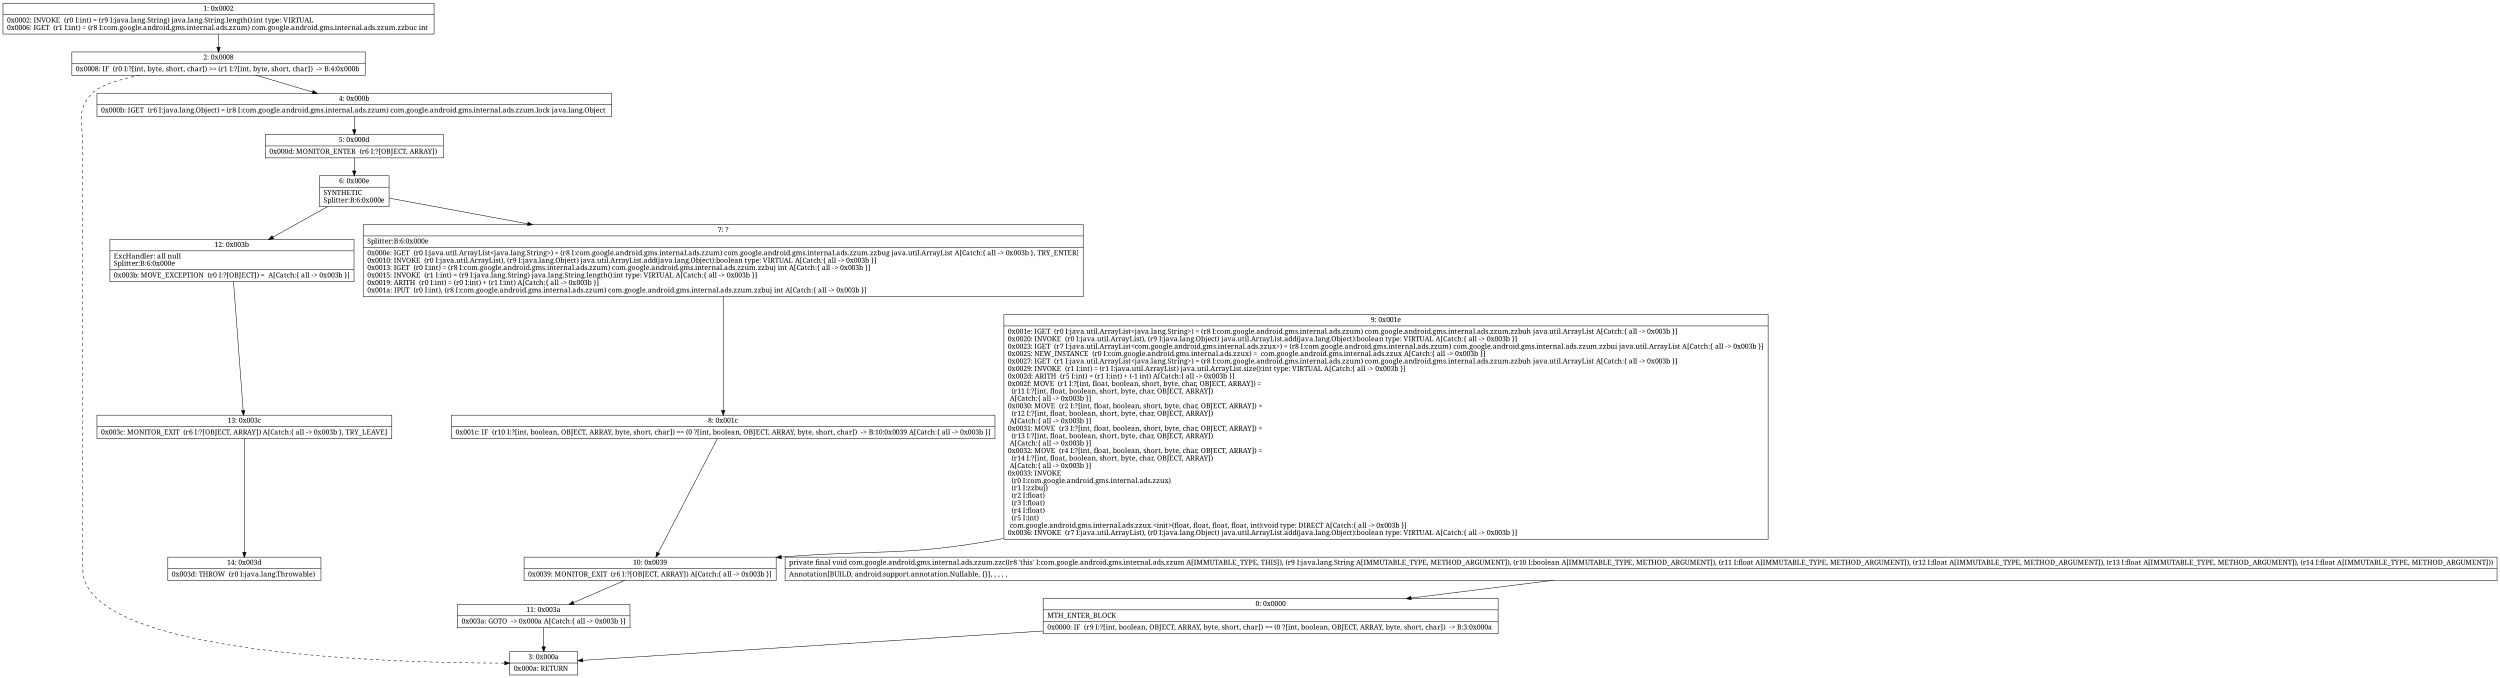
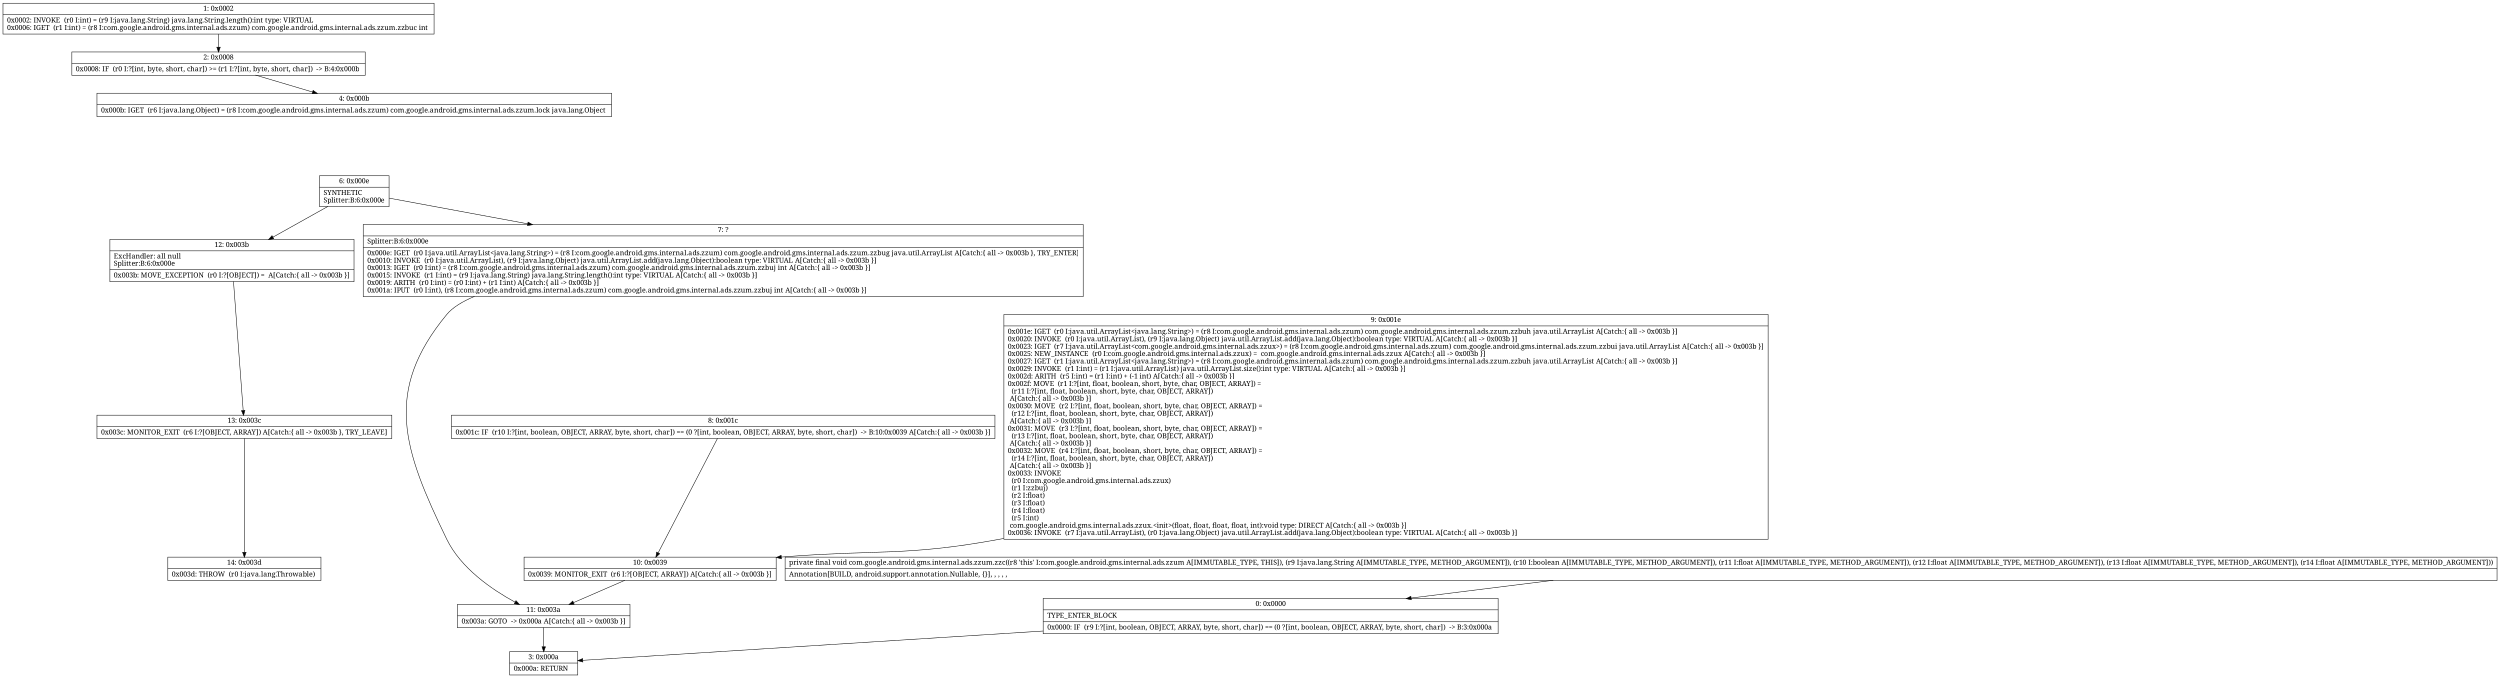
node "5: 0x000d": removed
edge "7: ?" -> "8: 0x001c": now "7: ?" -> "11: 0x003a"
edge "2: 0x0008" -> "3: 0x000a": removed
node "0: 0x0000": text "MTH_ENTER_BLOCK" -> "TYPE_ENTER_BLOCK"
